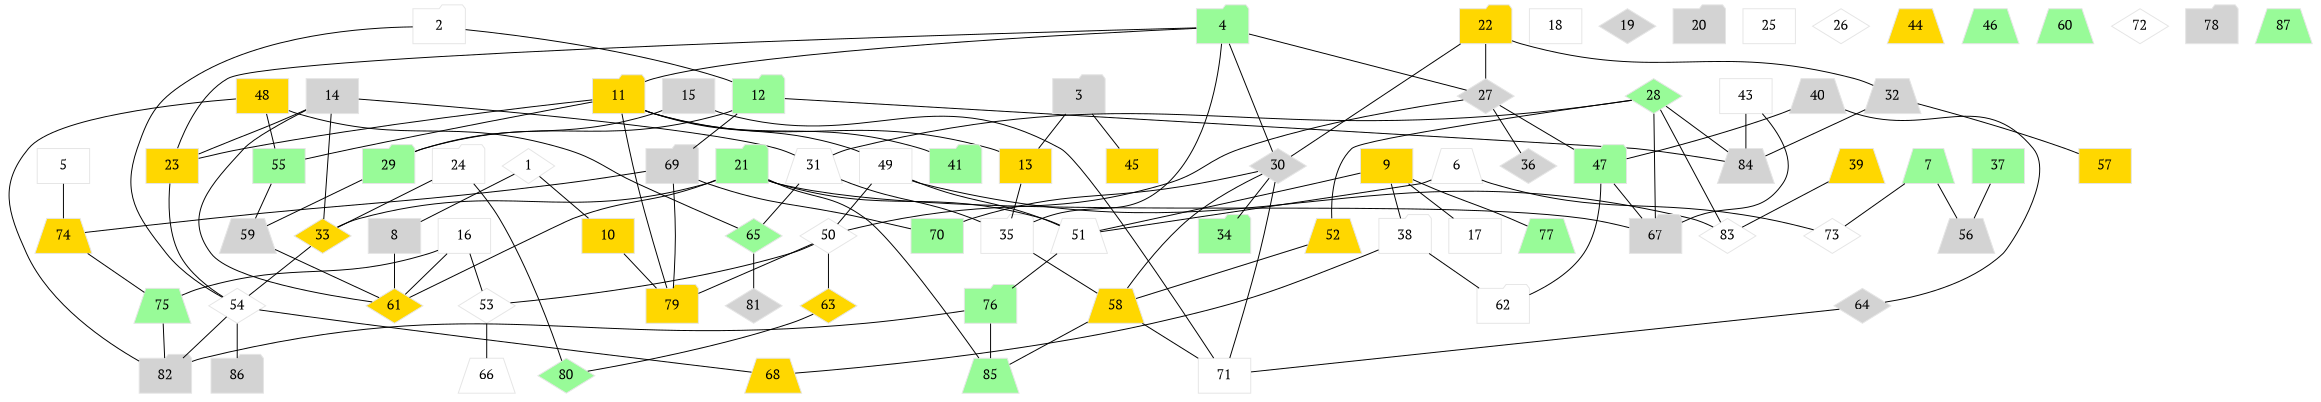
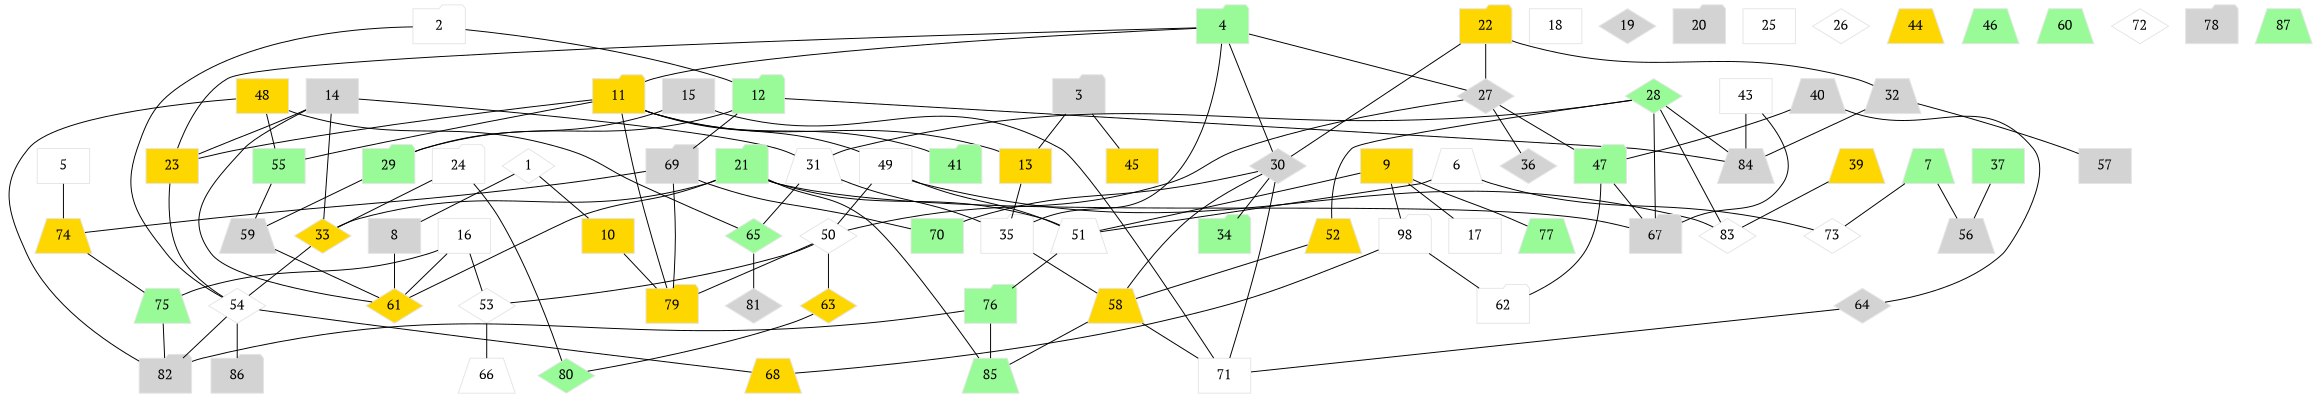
node "57": fillcolor gold -> lightgrey
node "38": label "38" -> "98"
